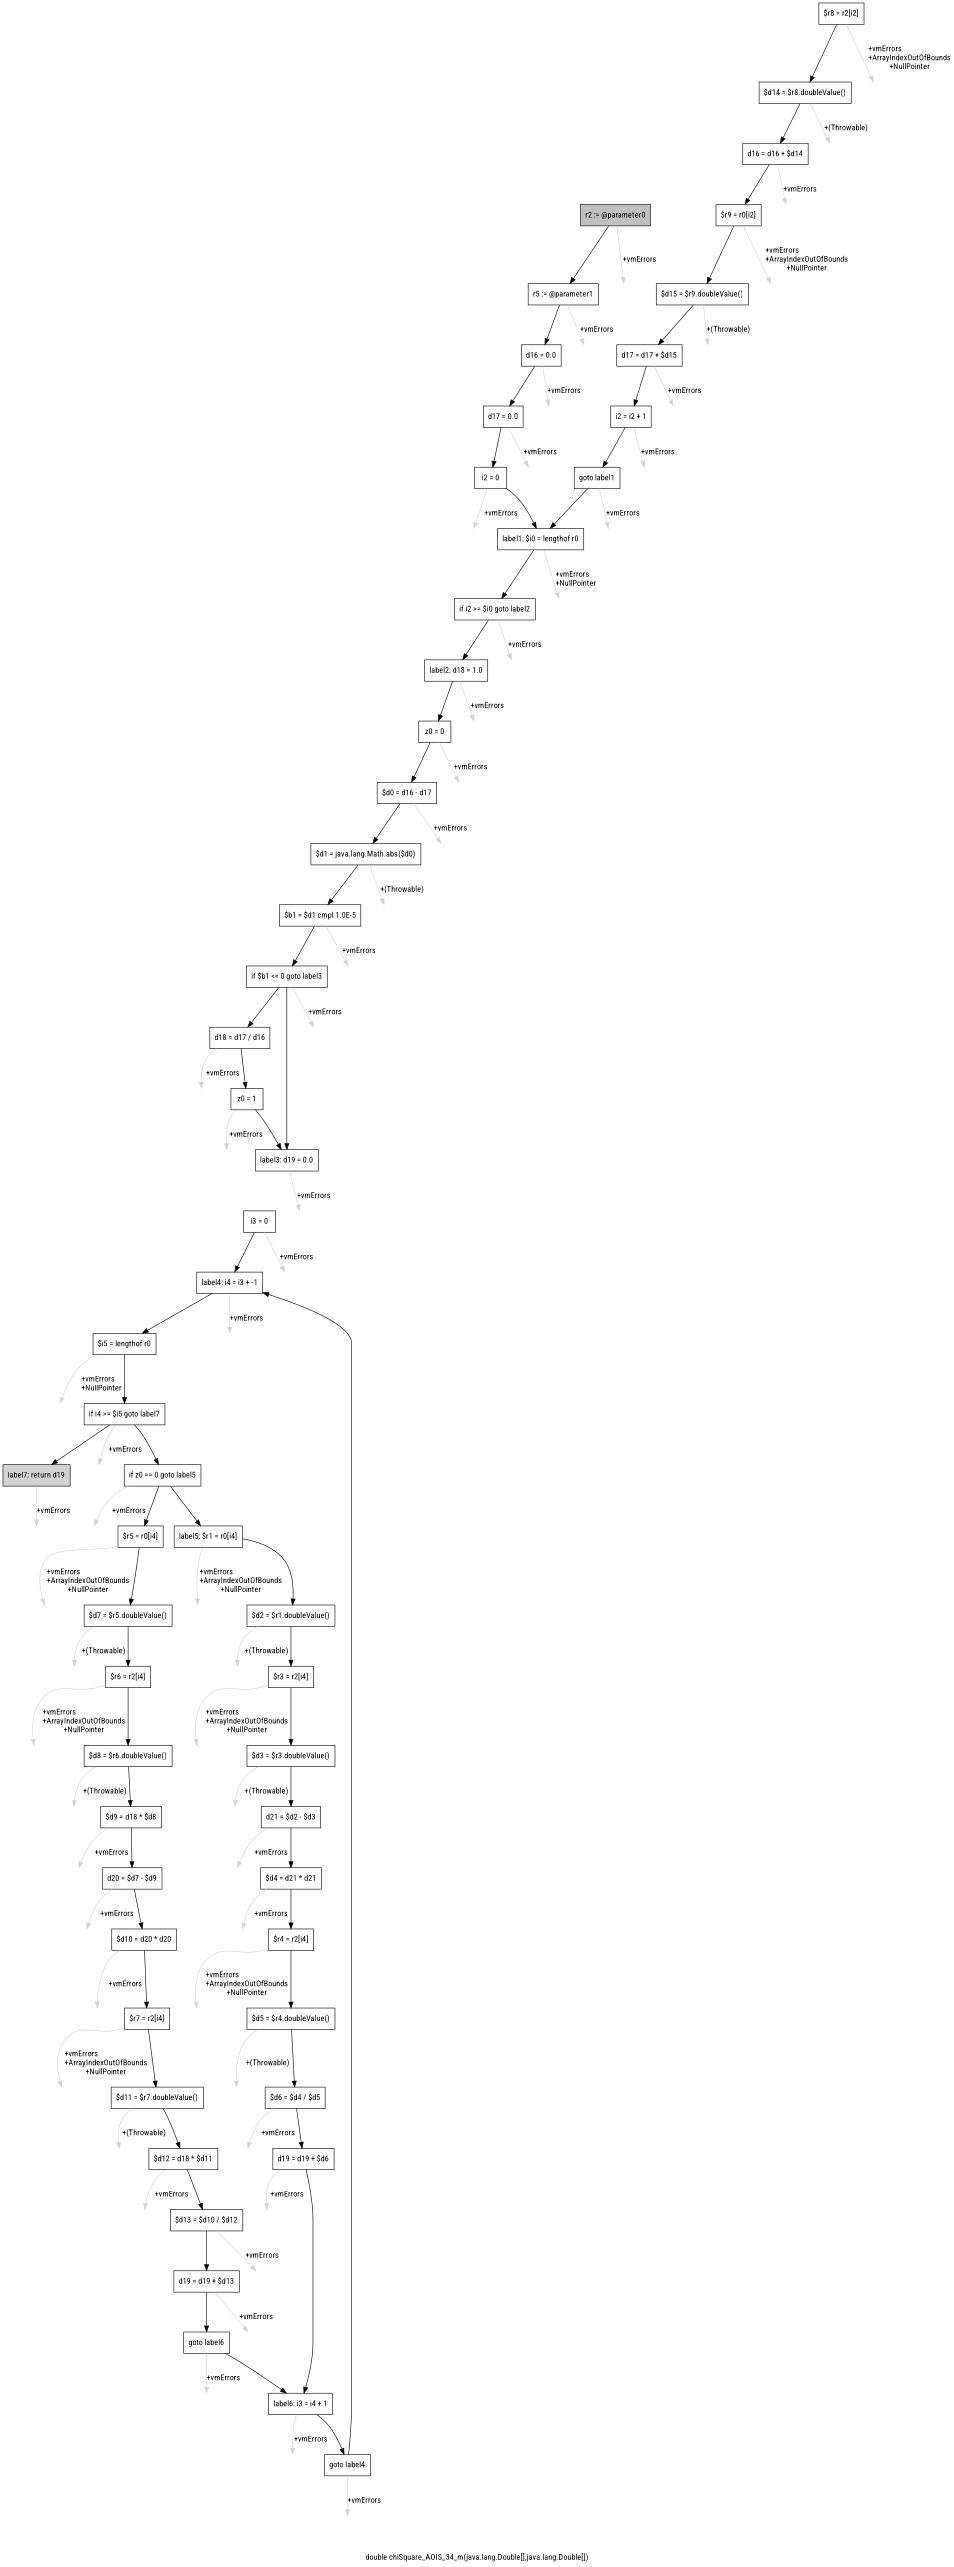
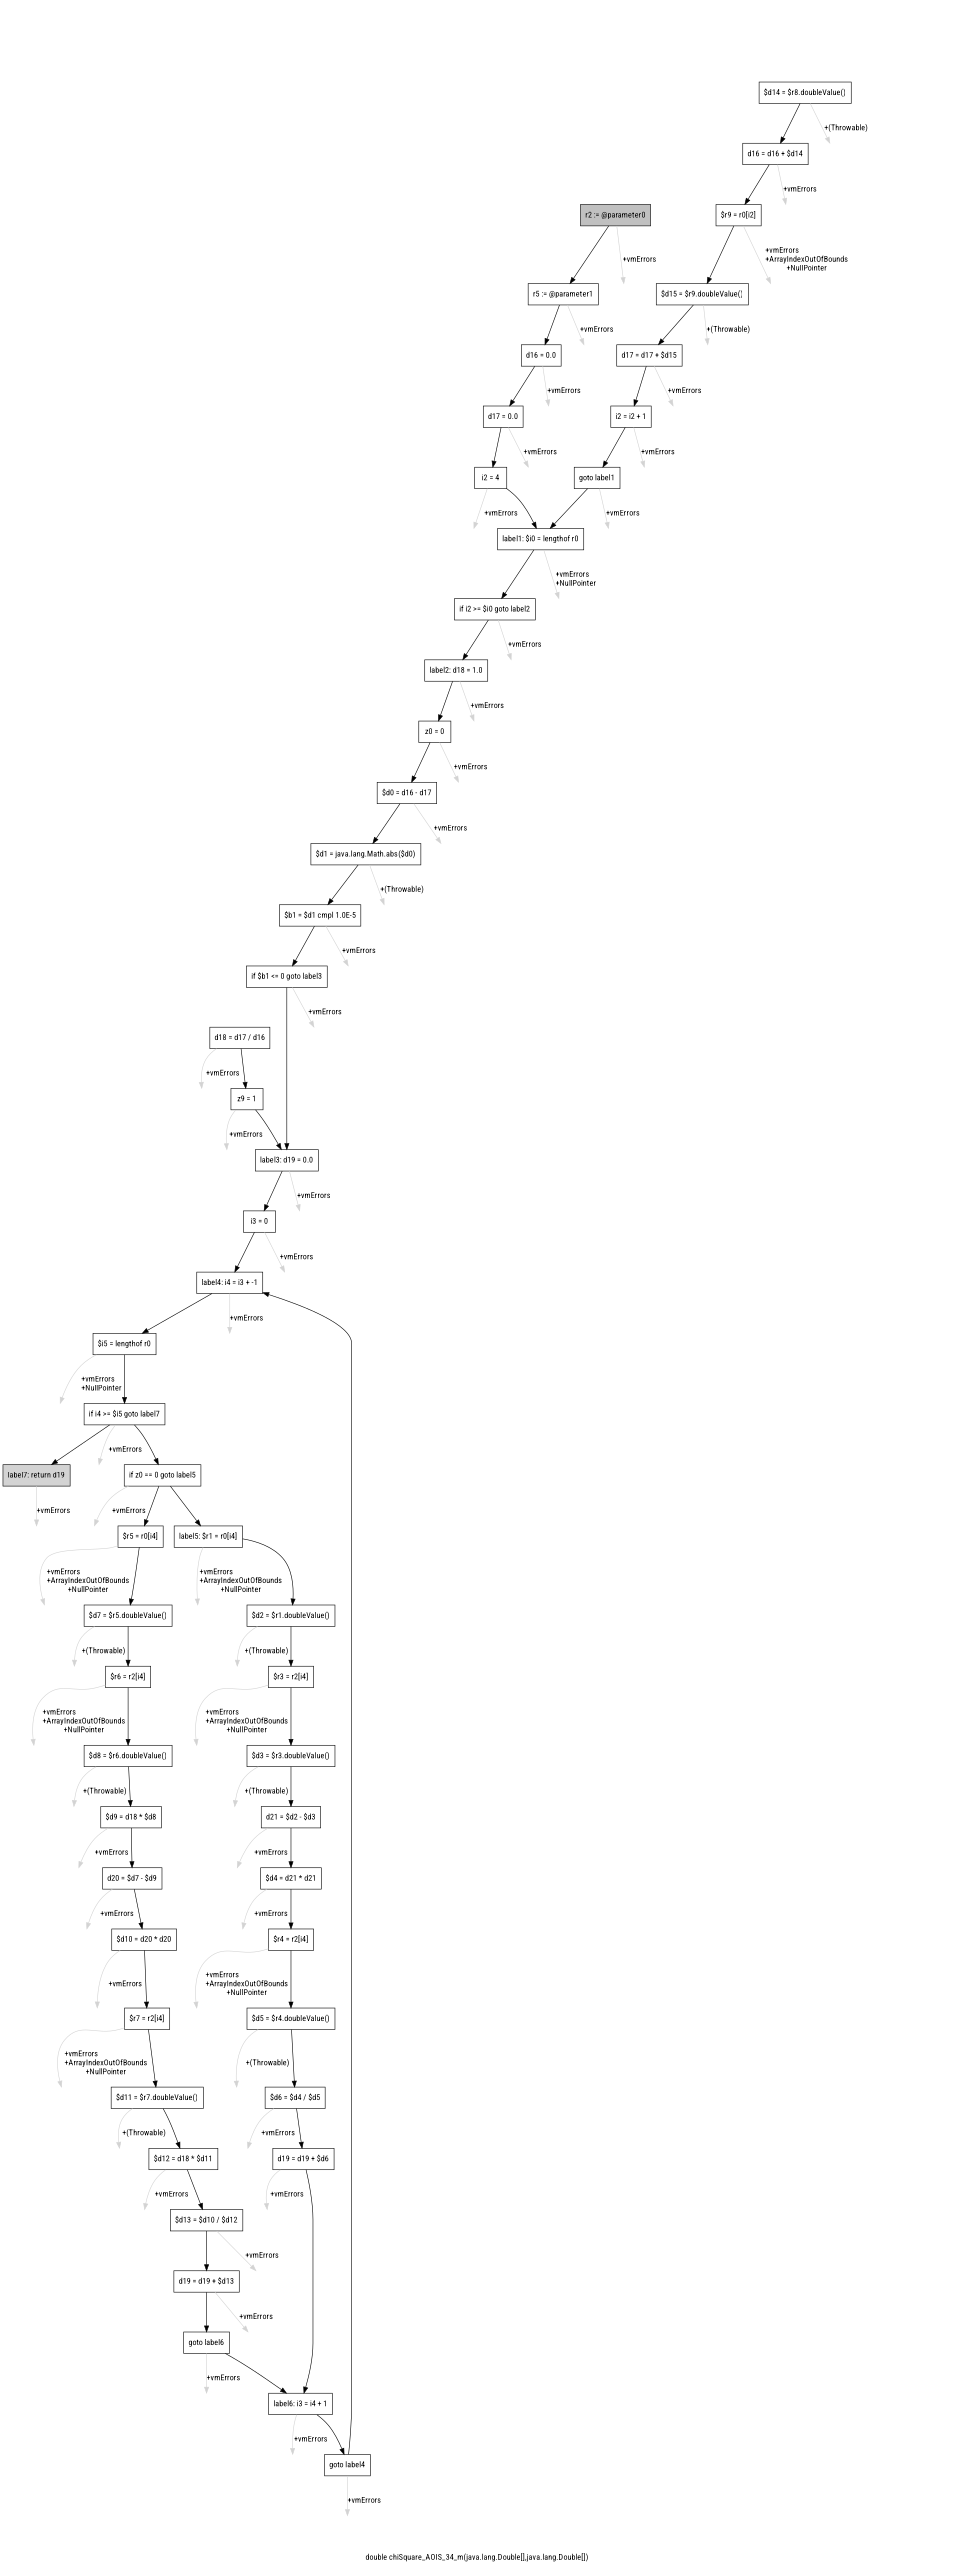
node "$r8 = r2[i2]": removed
node "i2 = 0": label "i2 = 0" -> "i2 = 4"
edge "if $b1 <= 0 goto label3" -> "d18 = d17 / d16": removed
node "z0 = 1": label "z0 = 1" -> "z9 = 1"
edge "label3: d19 = 0.0" -> "i3 = 0": added
